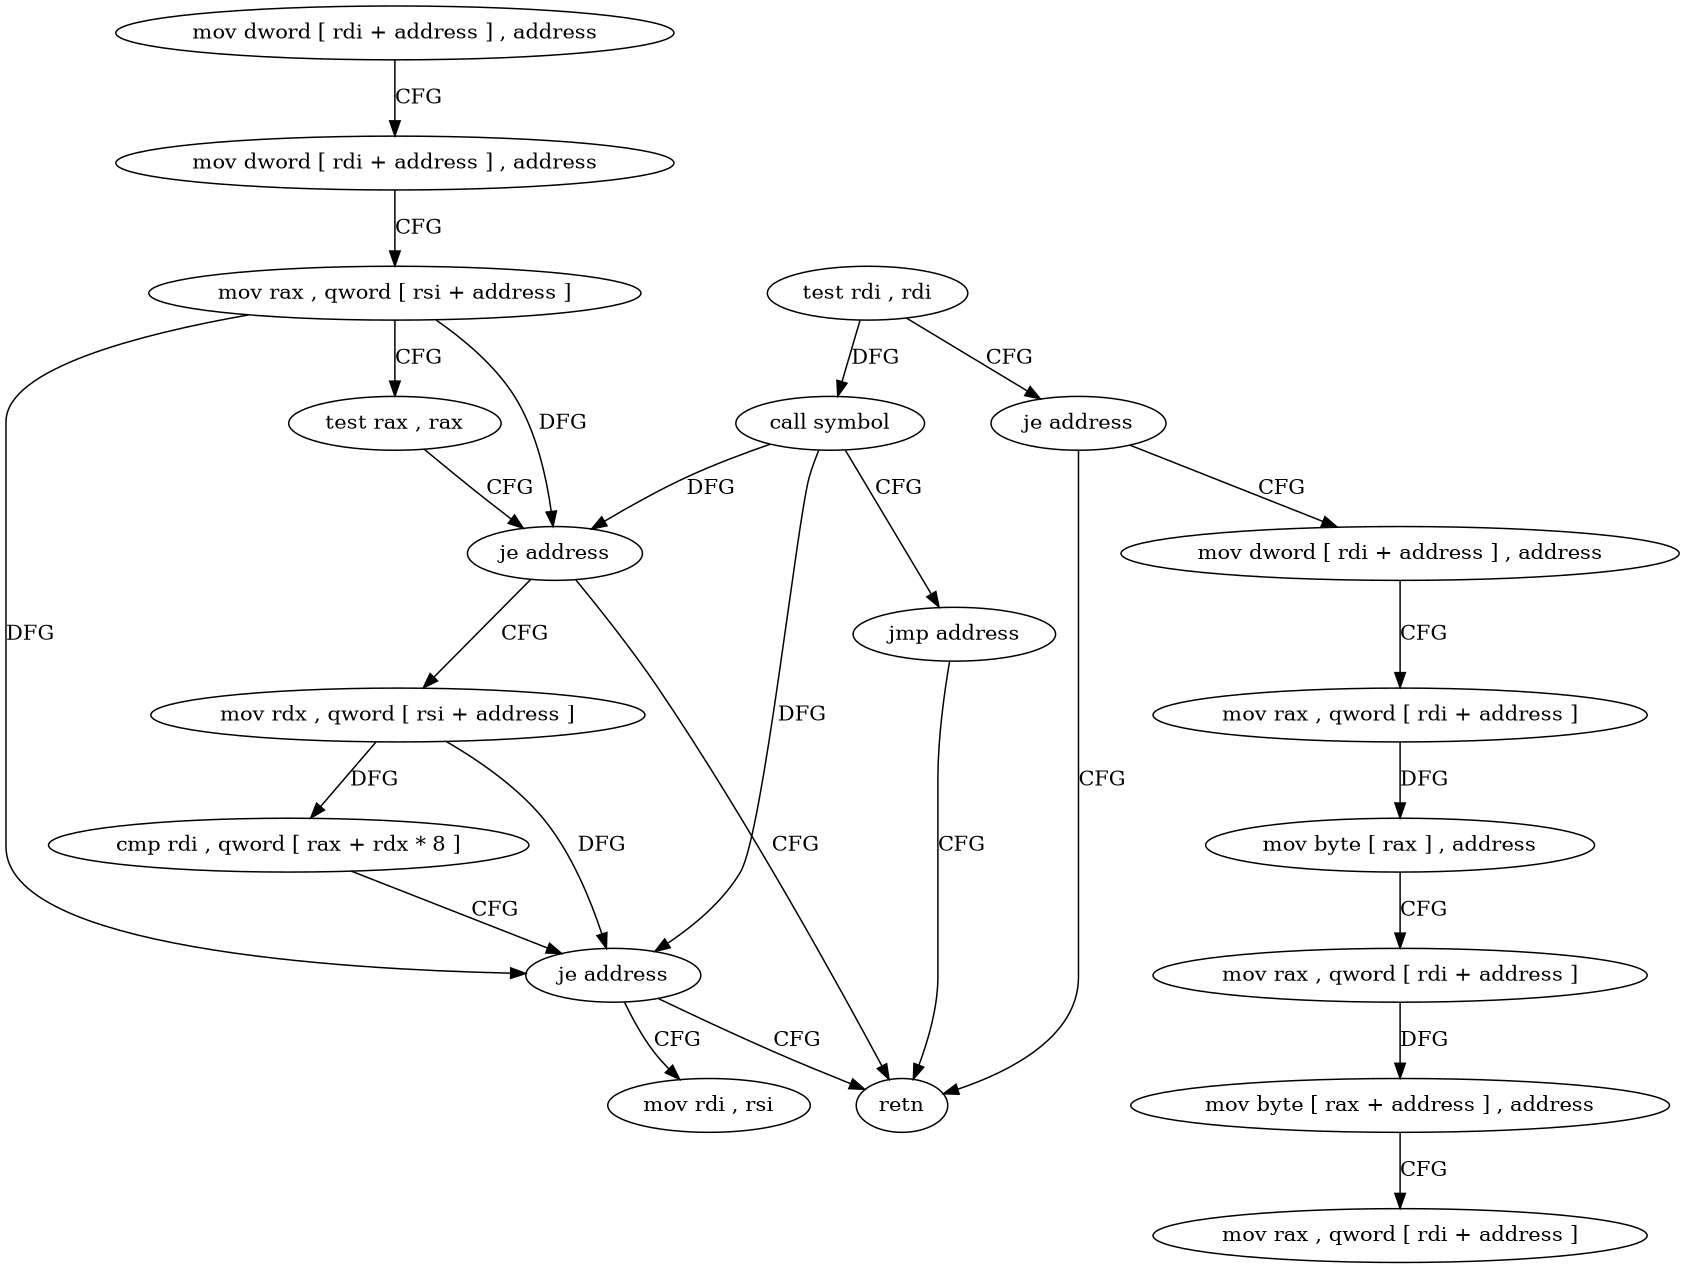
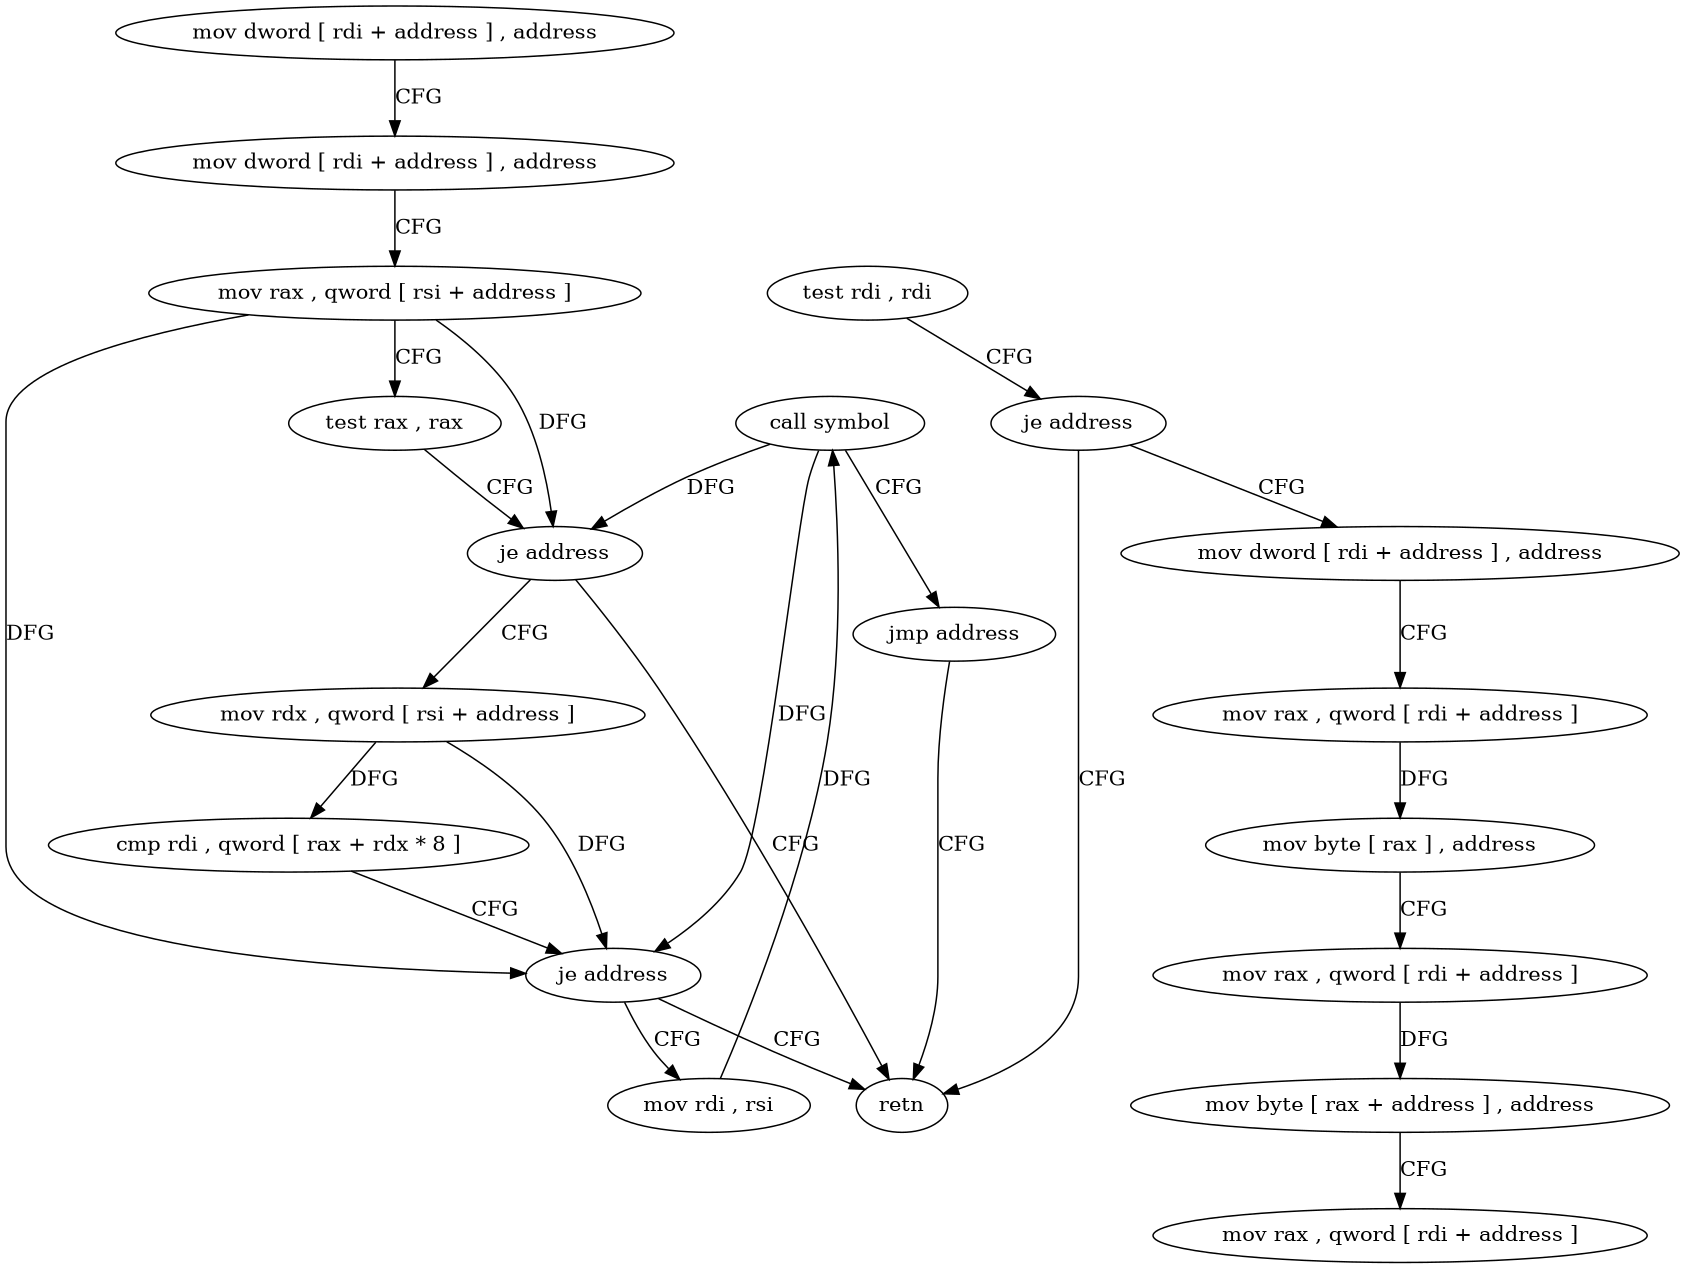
edge "test rdi , rdi" -> "call symbol": now "mov rdi , rsi" -> "call symbol"
